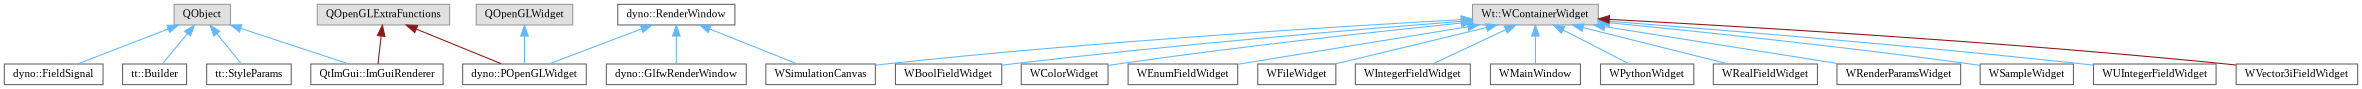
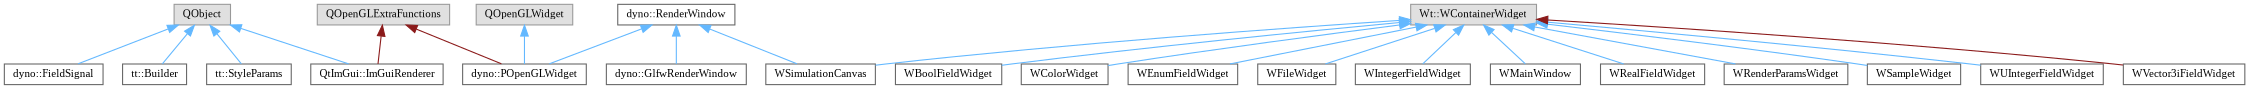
node "WPythonWidget": removed
